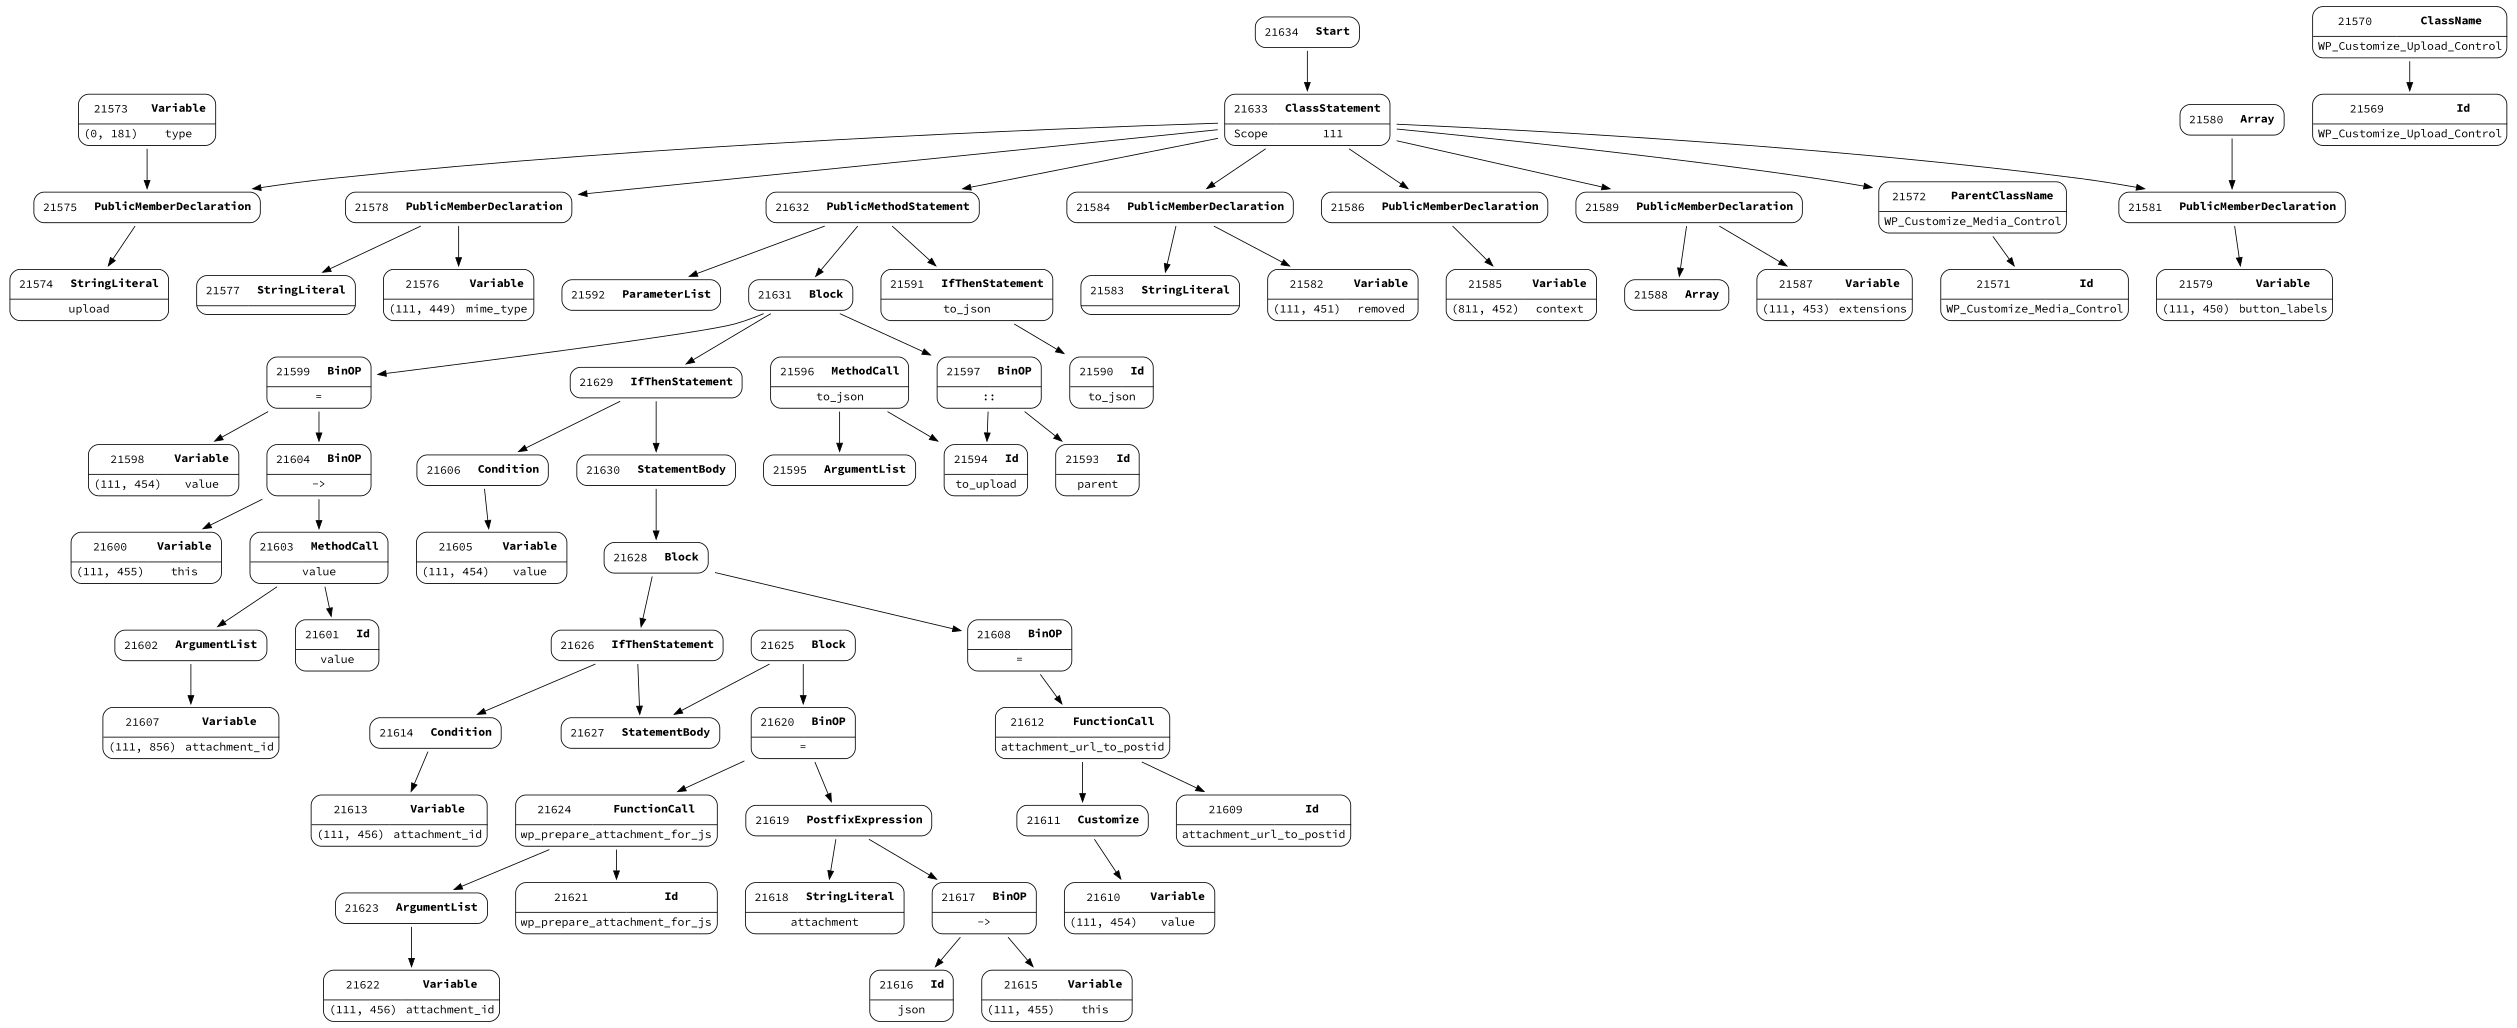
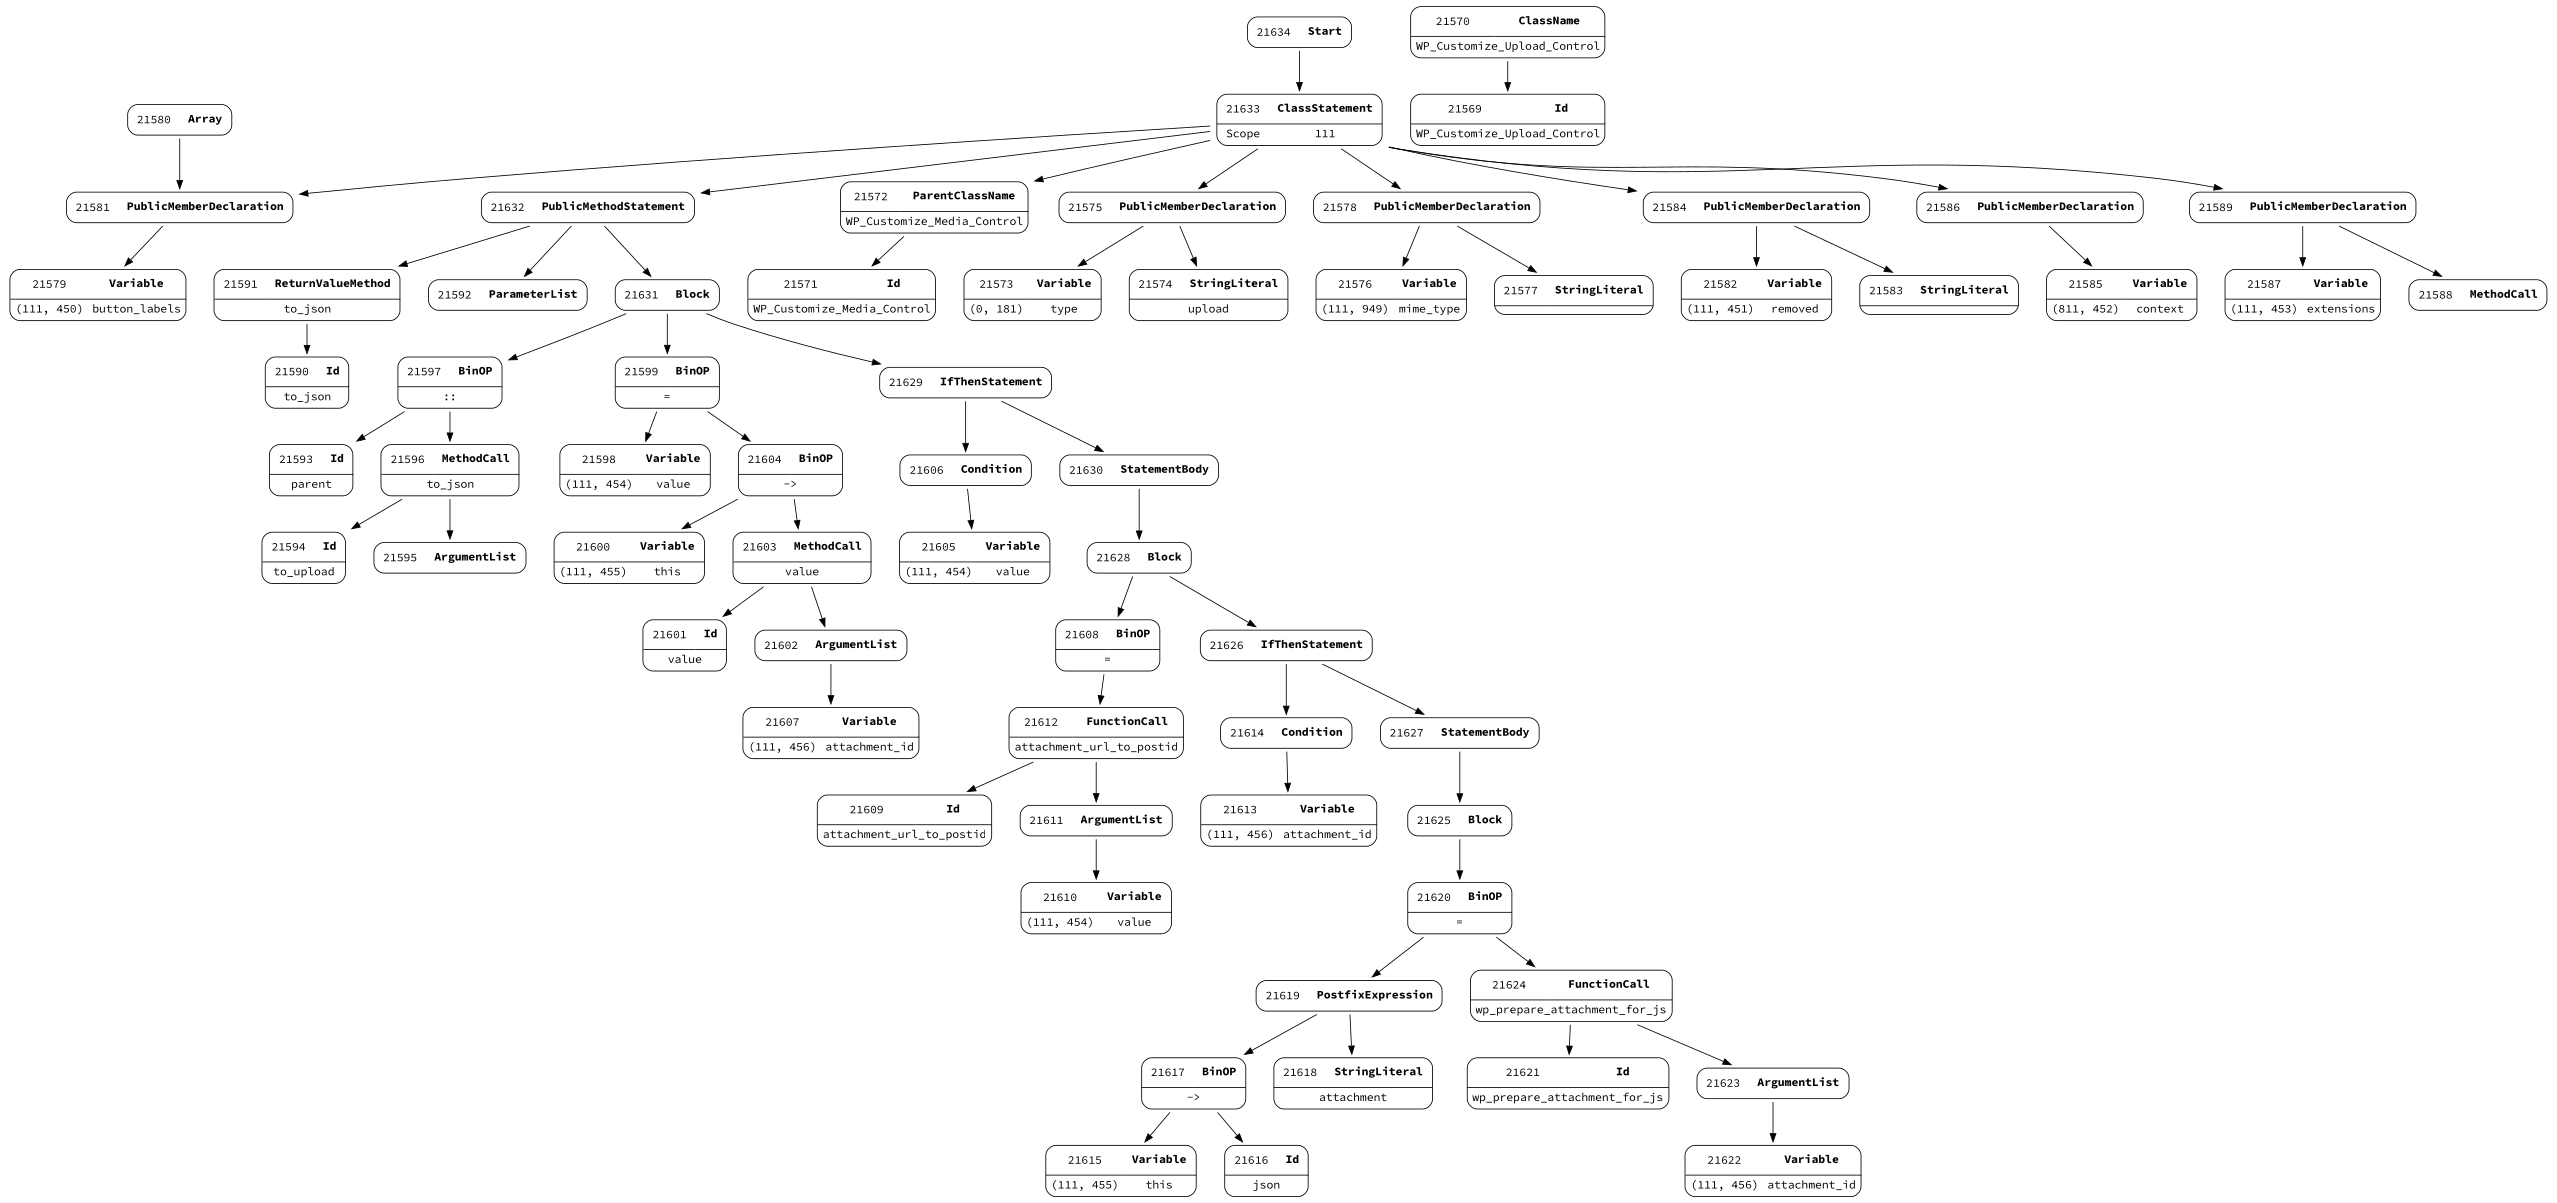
edge "21573" -> "21575": reversed
node "21591": text "IfThenStatement" -> "ReturnValueMethod"
node "21588": text "Array" -> "MethodCall"
node "21576": text "(111, 449)" -> "(111, 949)"
edge "21597" -> "21594": now "21597" -> "21596"
edge "21625" -> "21627": reversed
node "21607": text "(111, 856)" -> "(111, 456)"
node "21611": text "Customize" -> "ArgumentList"
